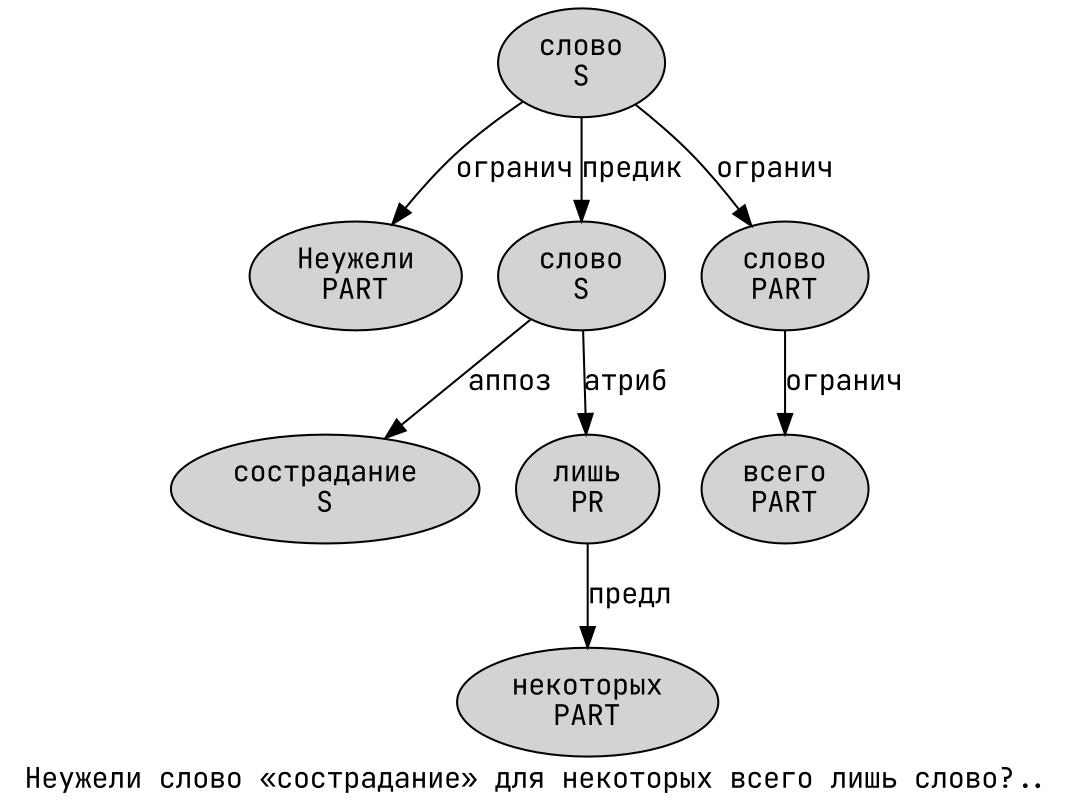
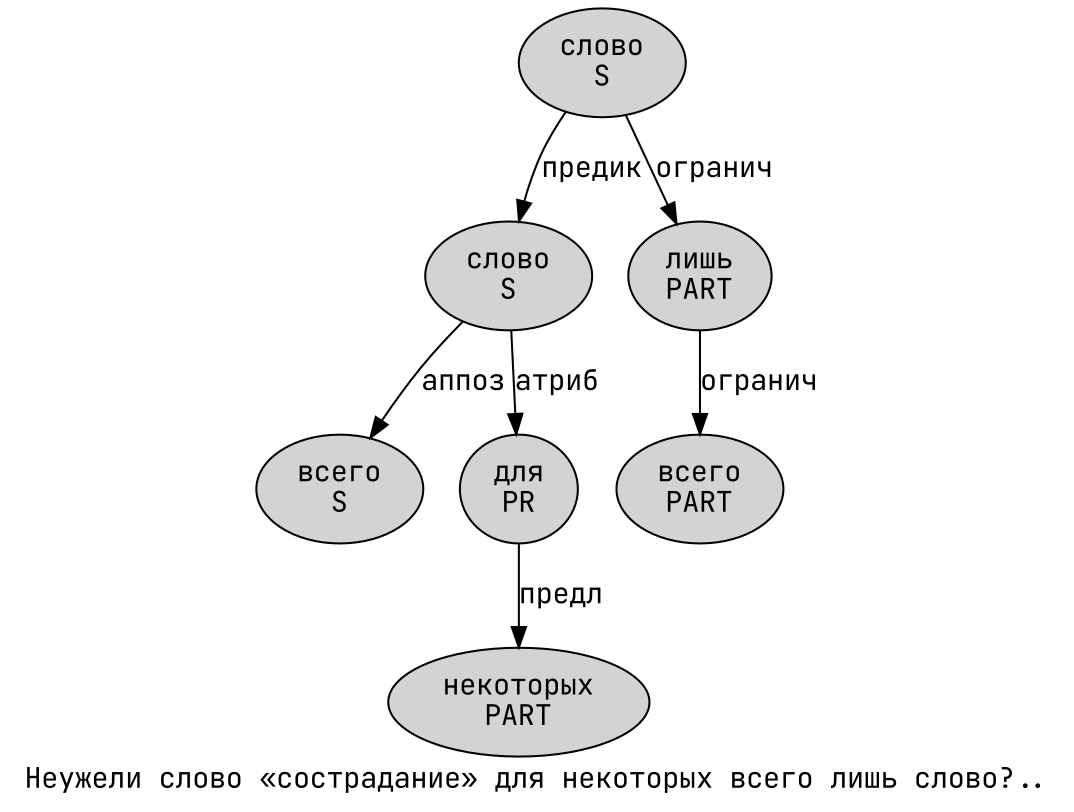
node "Неужели PART": removed
node "слово PART": label "слово PART" -> "лишь PART"
node "сострадание S": label "сострадание S" -> "всего S"
node "лишь PR": label "лишь PR" -> "для PR"
